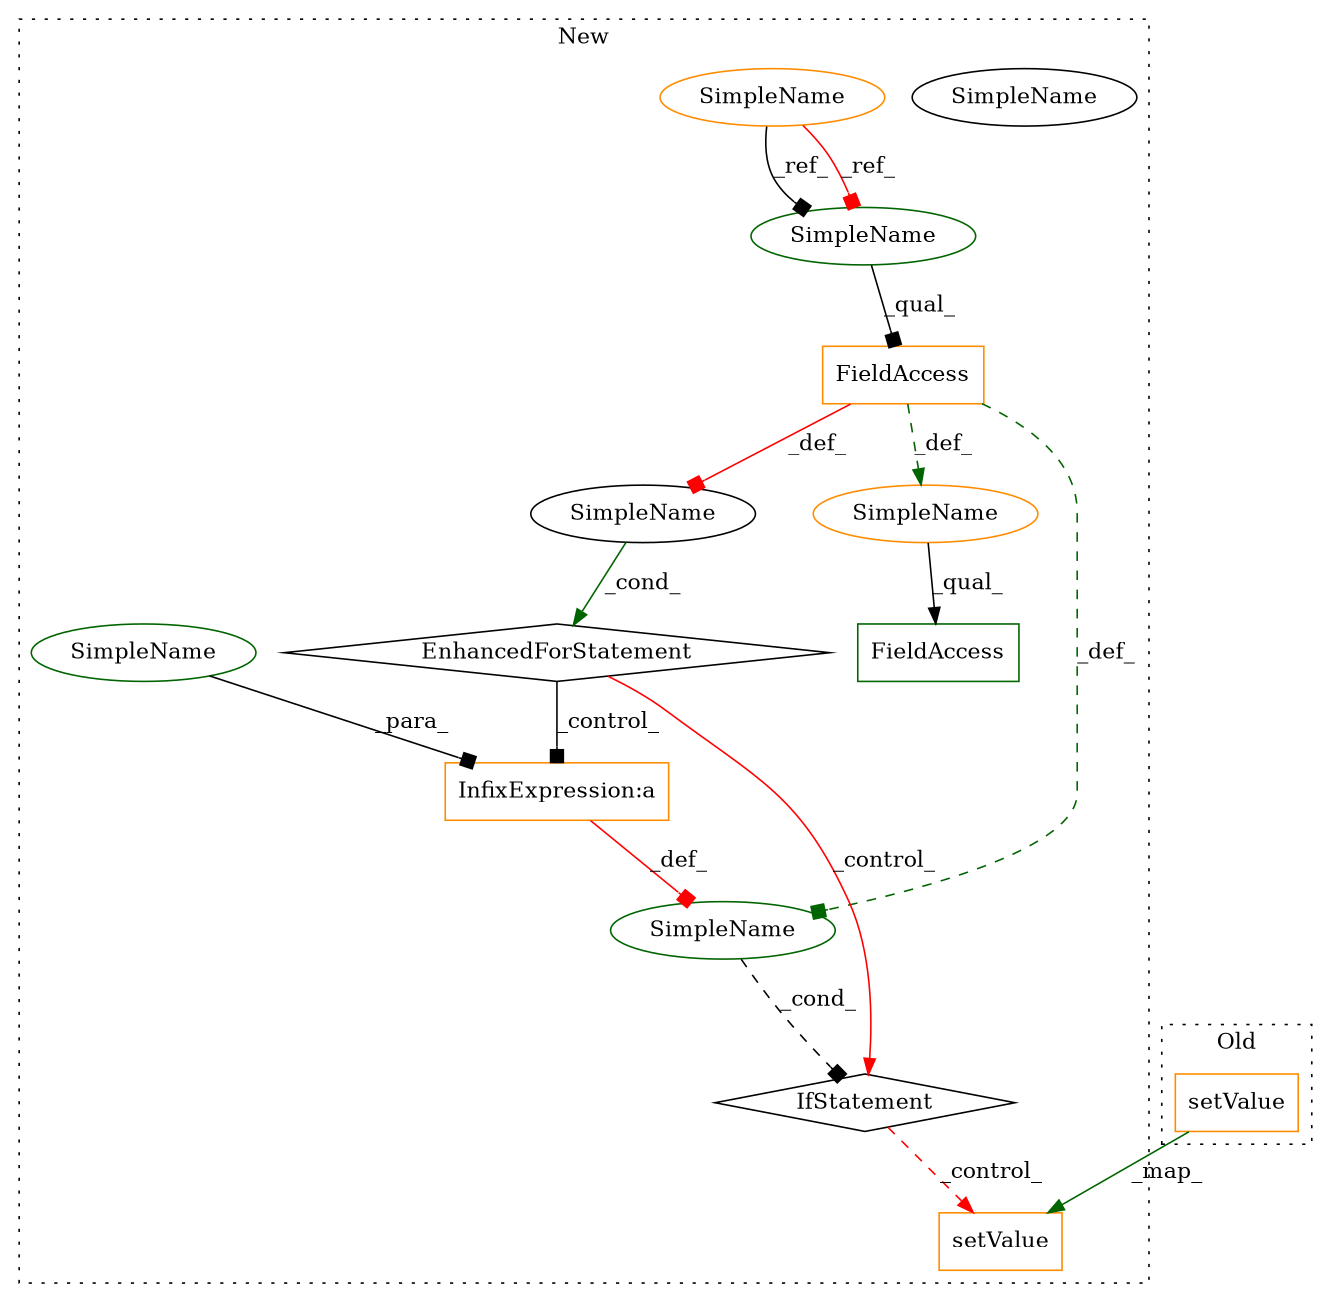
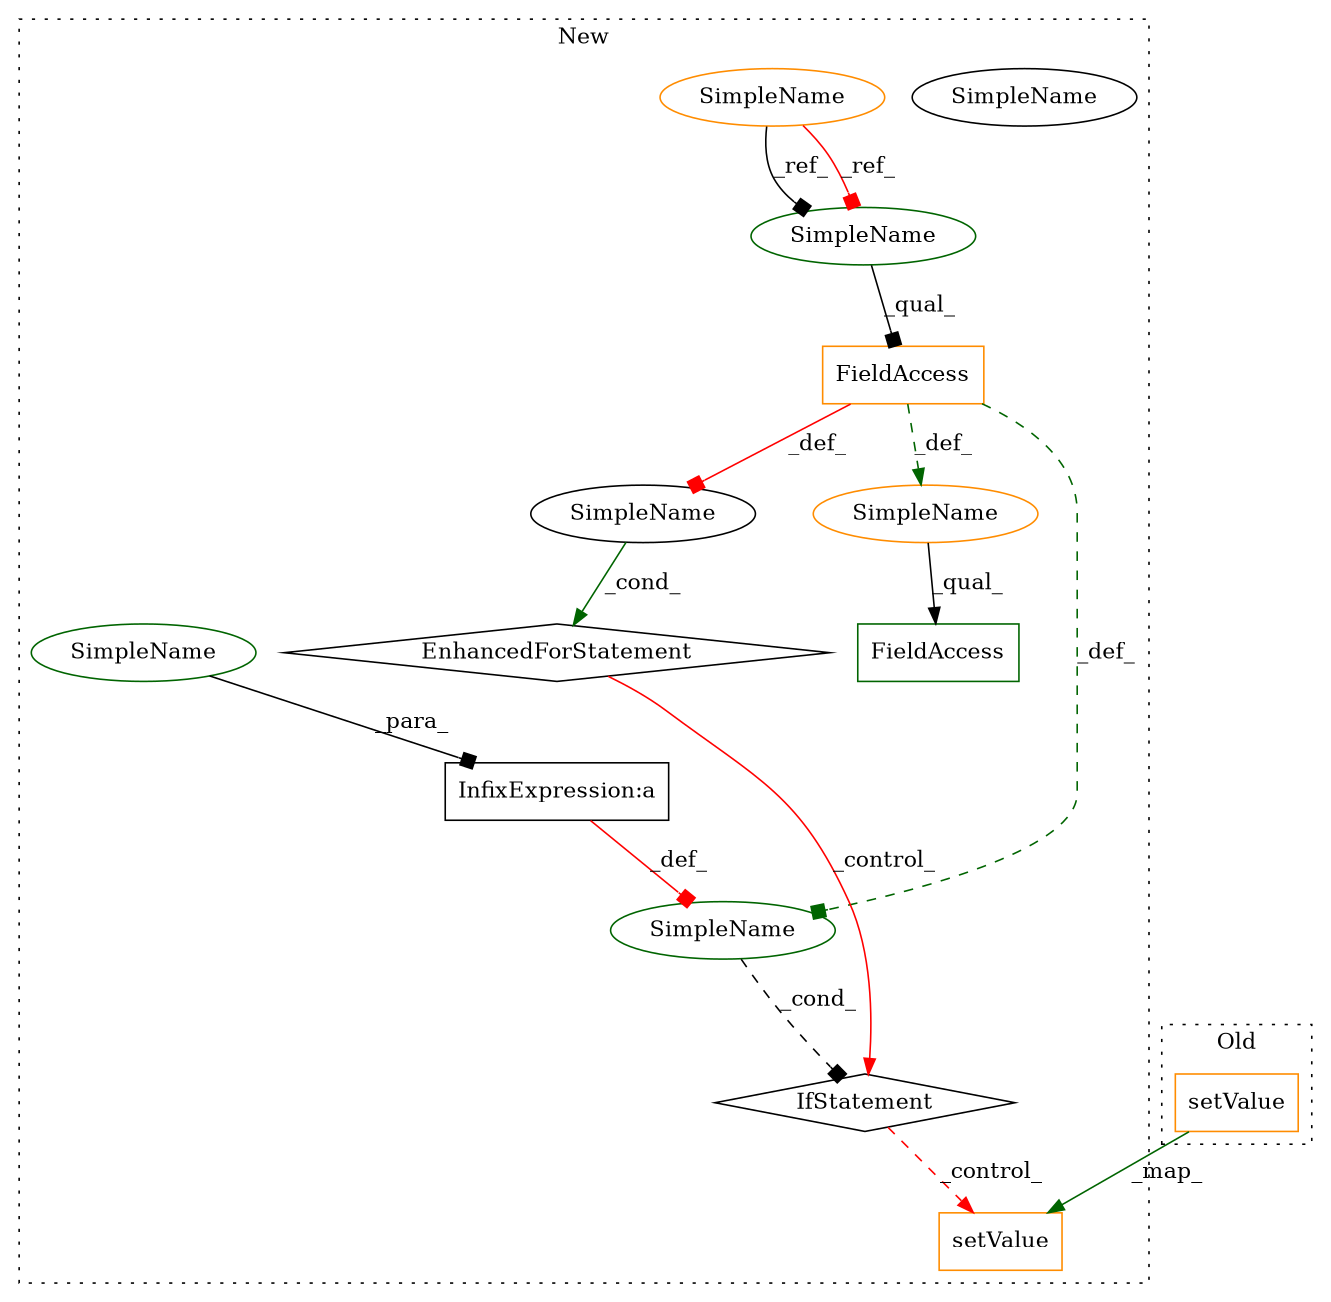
edge "EnhancedForStatement" -> "InfixExpression:a": removed, label "_control_"
node "InfixExpression:a": color darkorange -> black
